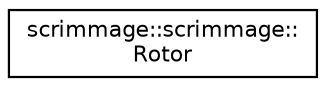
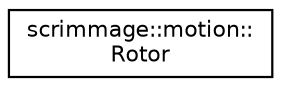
node "scrimmage::scrimmage:: Rotor": label "scrimmage::scrimmage:: Rotor" -> "scrimmage::motion:: Rotor"
